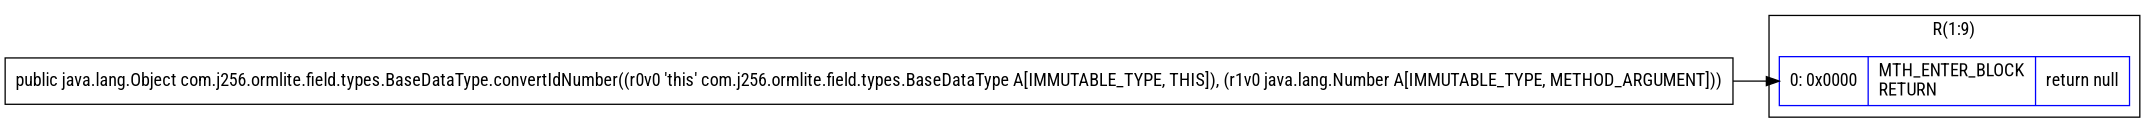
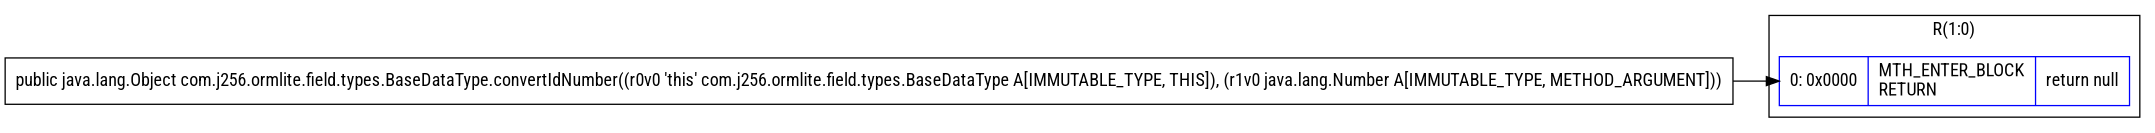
cluster "R(1:9)": label "R(1:9)" -> "R(1:0)"
